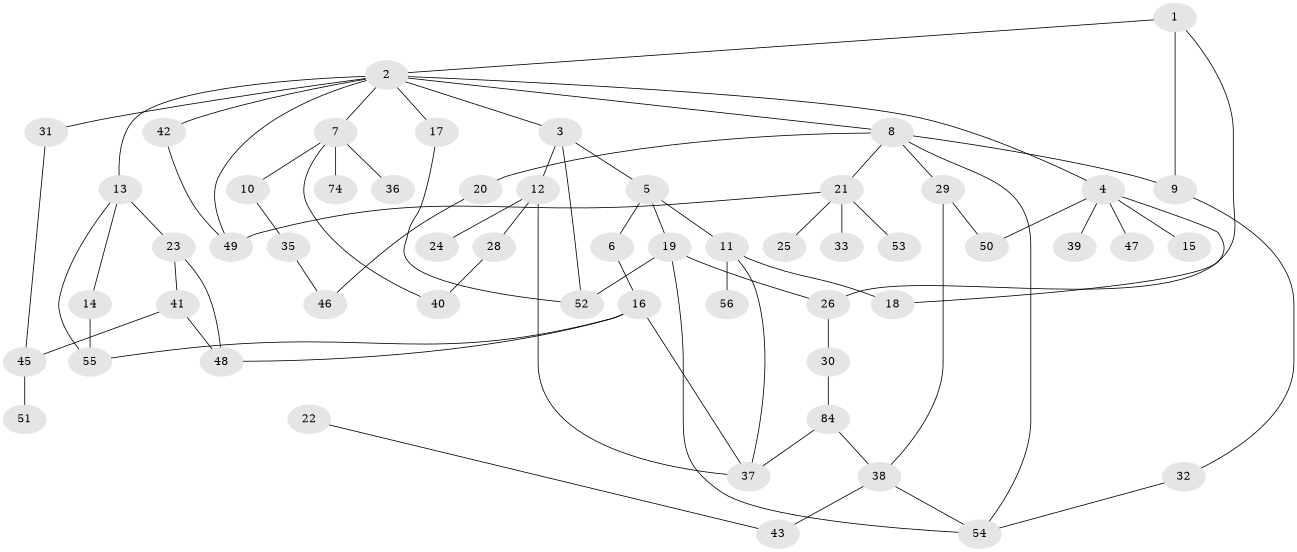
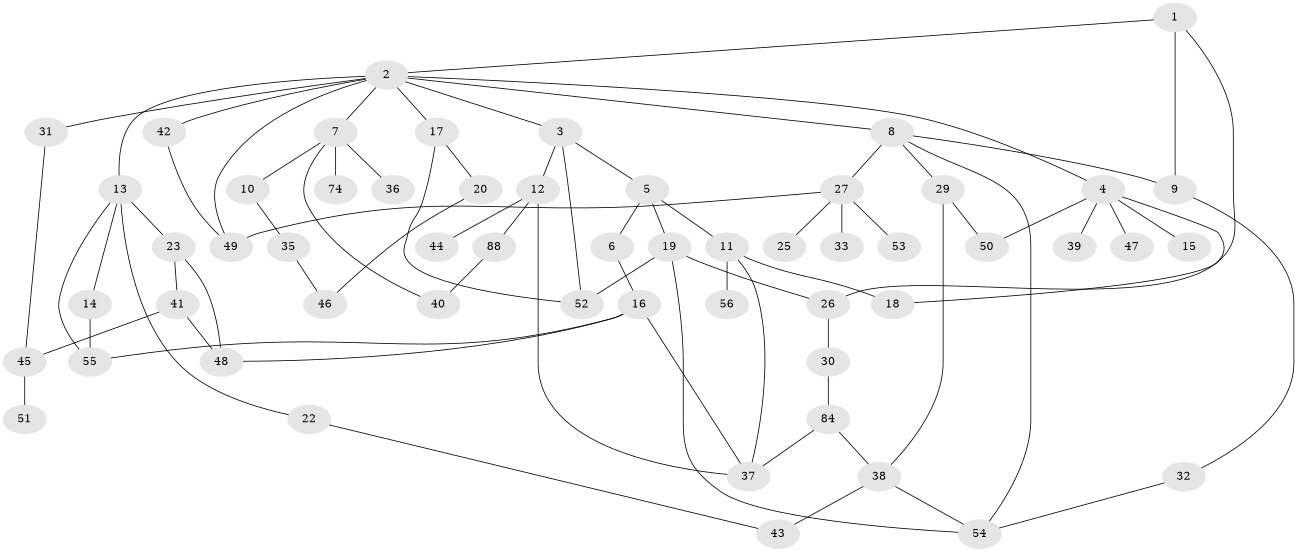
edge "8" -- "20": now "17" -- "20"
node "21": label "21" -> "27"
node "24": label "24" -> "44"
node "28": label "28" -> "88"
edge "13" -- "22": added
